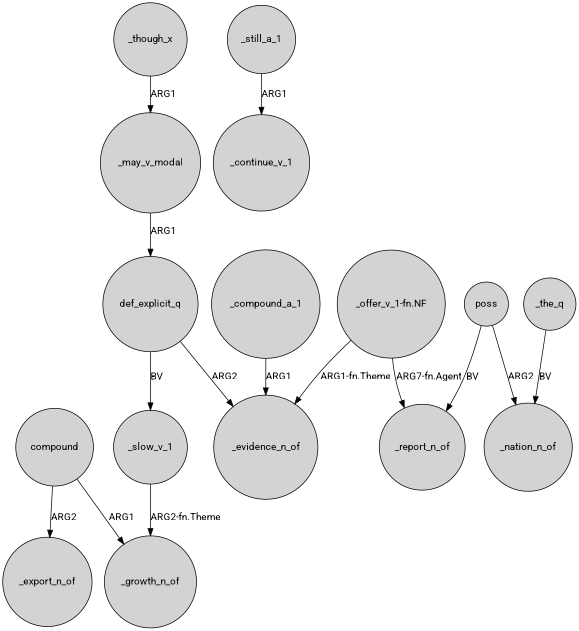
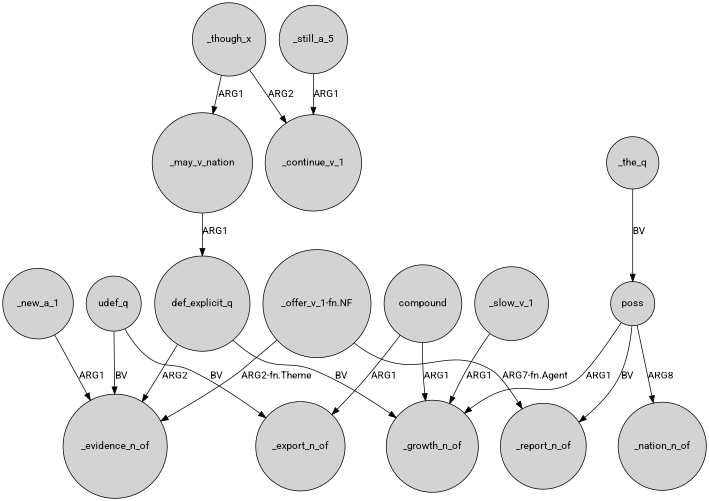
node "_still_a_1": label "_still_a_1" -> "_still_a_5"
edge "_though_x" -> "_continue_v_1": added, label "ARG2"
node "_may_v_modal": label "_may_v_modal" -> "_may_v_nation"
node "udef_q": added
node "_compound_a_1": label "_compound_a_1" -> "_new_a_1"
edge "_the_q" -> "_nation_n_of": now "_the_q" -> "poss"
edge "def_explicit_q" -> "_slow_v_1": now "def_explicit_q" -> "_growth_n_of"
edge "_offer_v_1-fn.NF" -> "_evidence_n_of": label "ARG1-fn.Theme" -> "ARG2-fn.Theme"
edge "poss" -> "_nation_n_of": label "ARG2" -> "ARG8"
edge "poss" -> "_growth_n_of": added, label "ARG1"
edge "compound" -> "_export_n_of": label "ARG2" -> "ARG1"
edge "_slow_v_1" -> "_growth_n_of": label "ARG2-fn.Theme" -> "ARG1"
